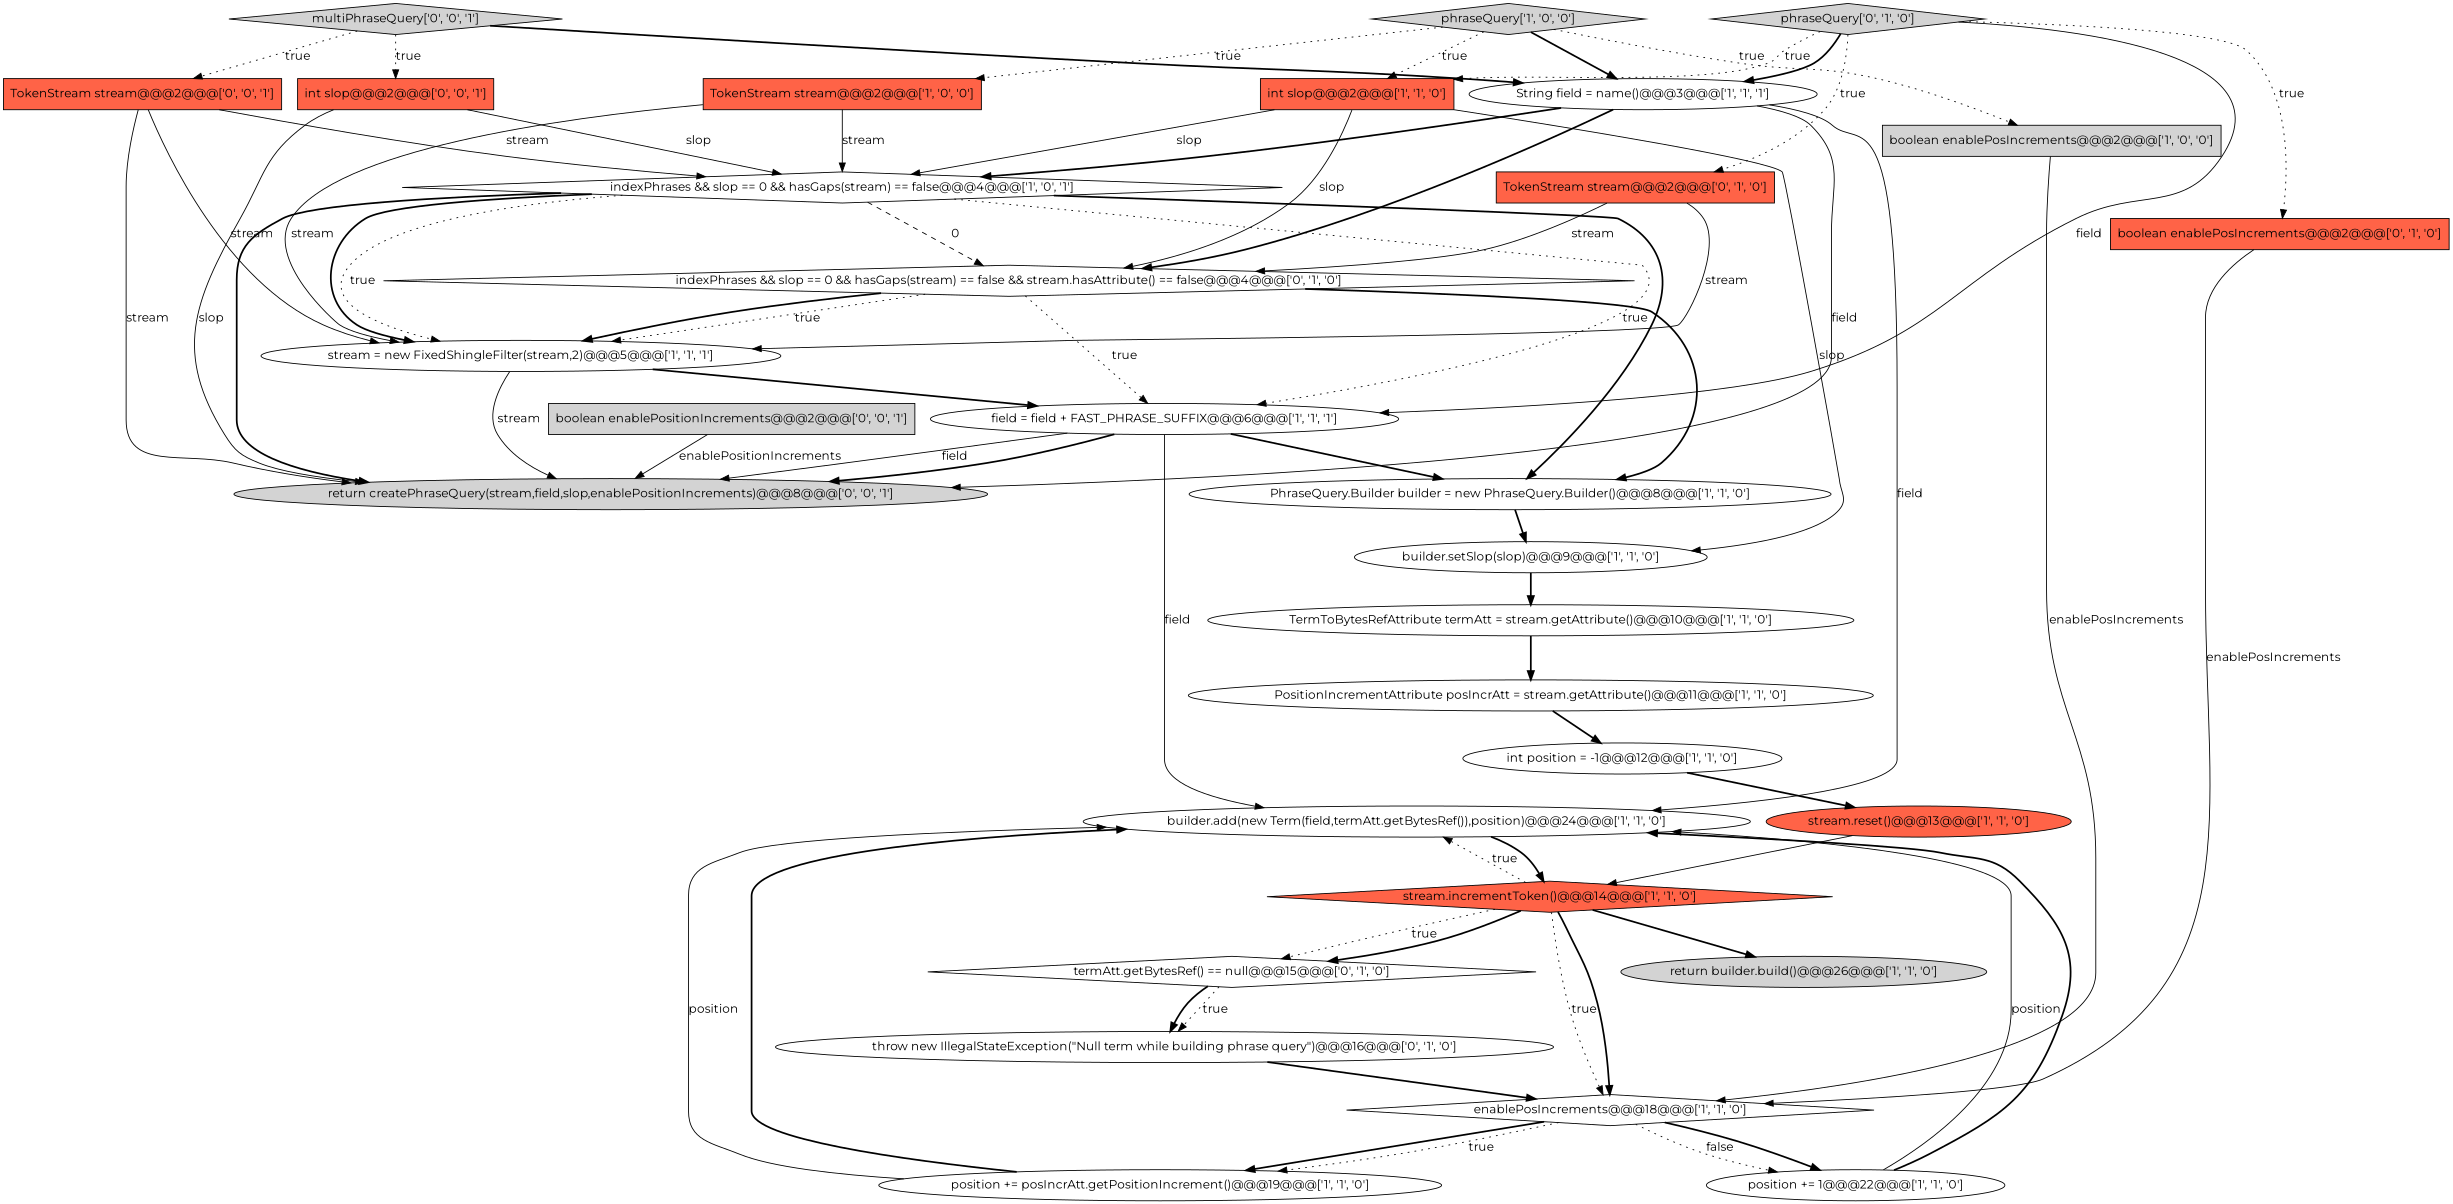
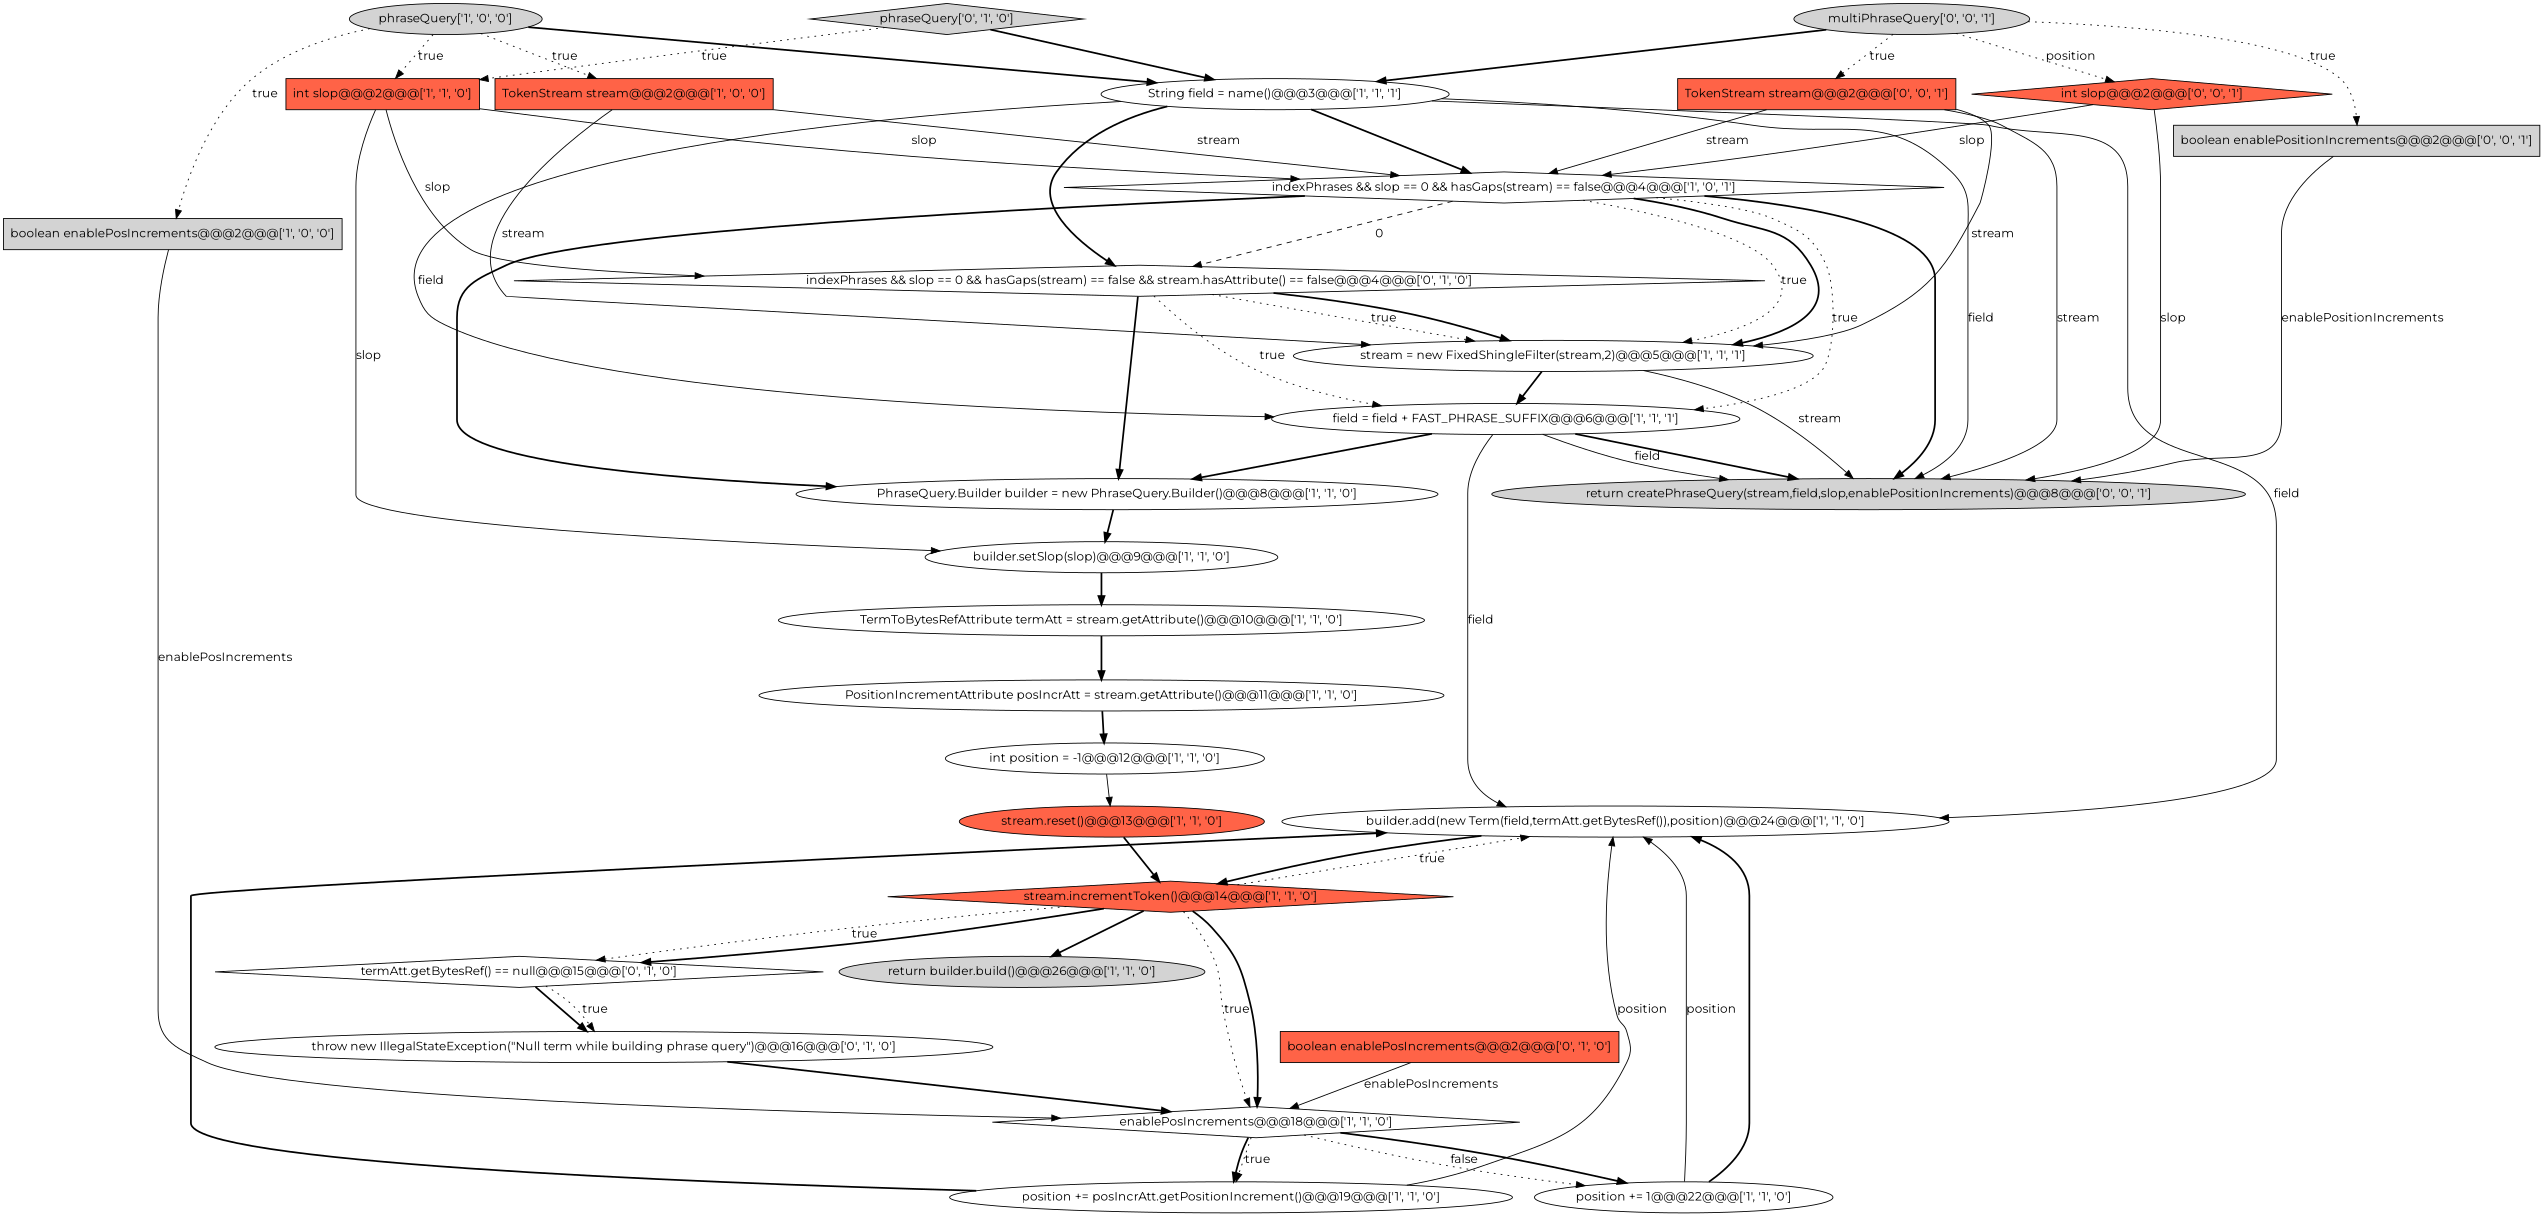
node "multiPhraseQuery['0', '0', '1']": shape diamond -> ellipse
node "phraseQuery['1', '0', '0']": shape diamond -> ellipse
edge "phraseQuery['0', '1', '0']" -> "boolean enablePosIncrements@@@2@@@['0', '1', '0']": removed, label "true"
edge "multiPhraseQuery['0', '0', '1']" -> "boolean enablePositionIncrements@@@2@@@['0', '0', '1']": added, label "true"
edge "multiPhraseQuery['0', '0', '1']" -> "int slop@@@2@@@['0', '0', '1']": label "true" -> "position"
node "int slop@@@2@@@['0', '0', '1']": shape box -> diamond
node "TokenStream stream@@@2@@@['0', '1', '0']": removed
edge "phraseQuery['0', '1', '0']" -> "field = field + FAST_PHRASE_SUFFIX@@@6@@@['1', '1', '1']": now "String field = name()@@@3@@@['1', '1', '1']" -> "field = field + FAST_PHRASE_SUFFIX@@@6@@@['1', '1', '1']"
edge "int position = -1@@@12@@@['1', '1', '0']" -> "stream.reset()@@@13@@@['1', '1', '0']": style bold -> solid
edge "stream.reset()@@@13@@@['1', '1', '0']" -> "stream.incrementToken()@@@14@@@['1', '1', '0']": style solid -> bold
